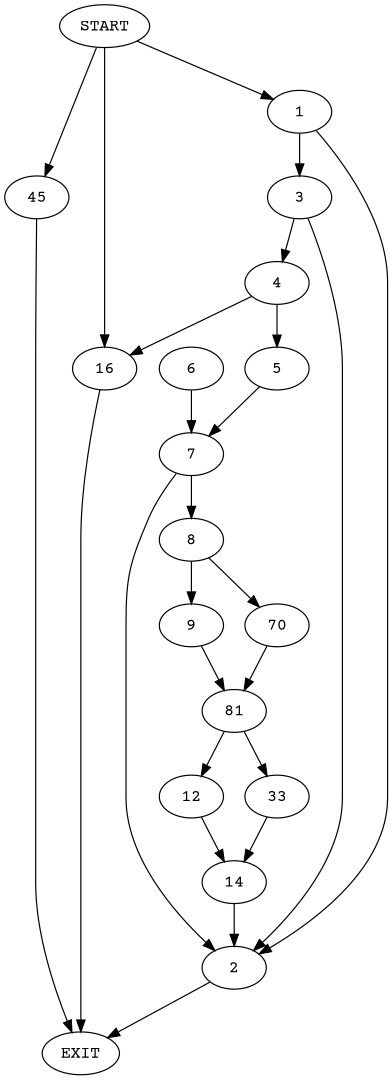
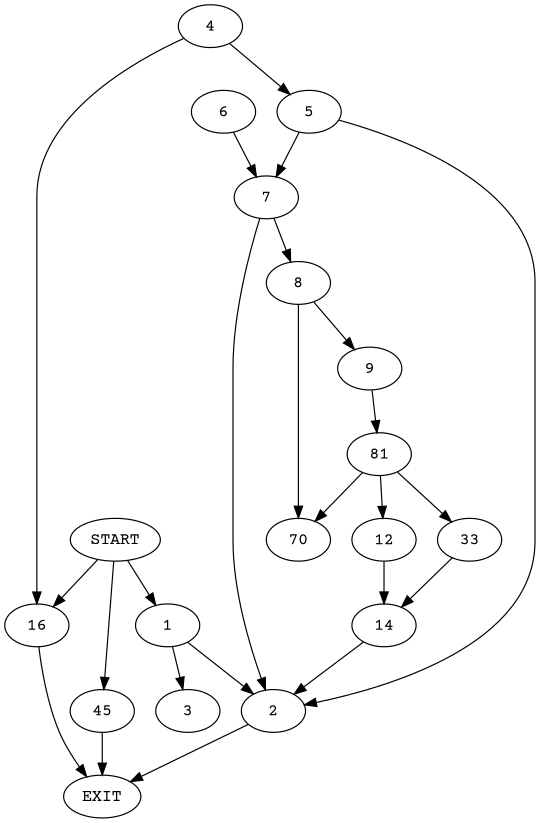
edge "3" -> "4": removed
edge "3" -> "2": now "5" -> "2"
edge "70" -> "81": reversed
